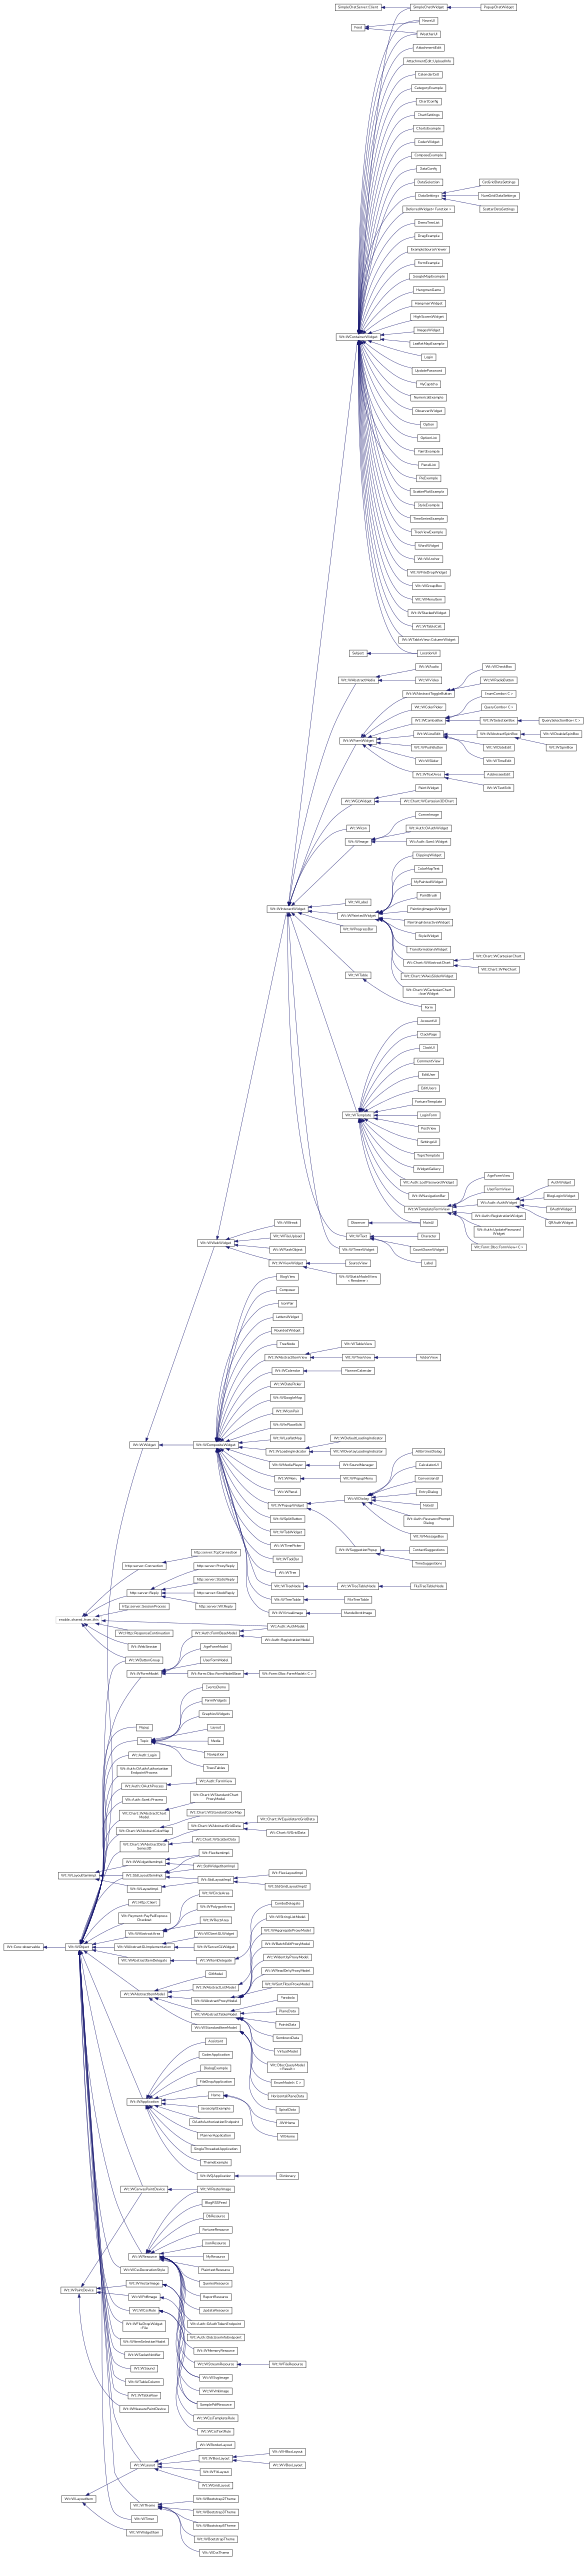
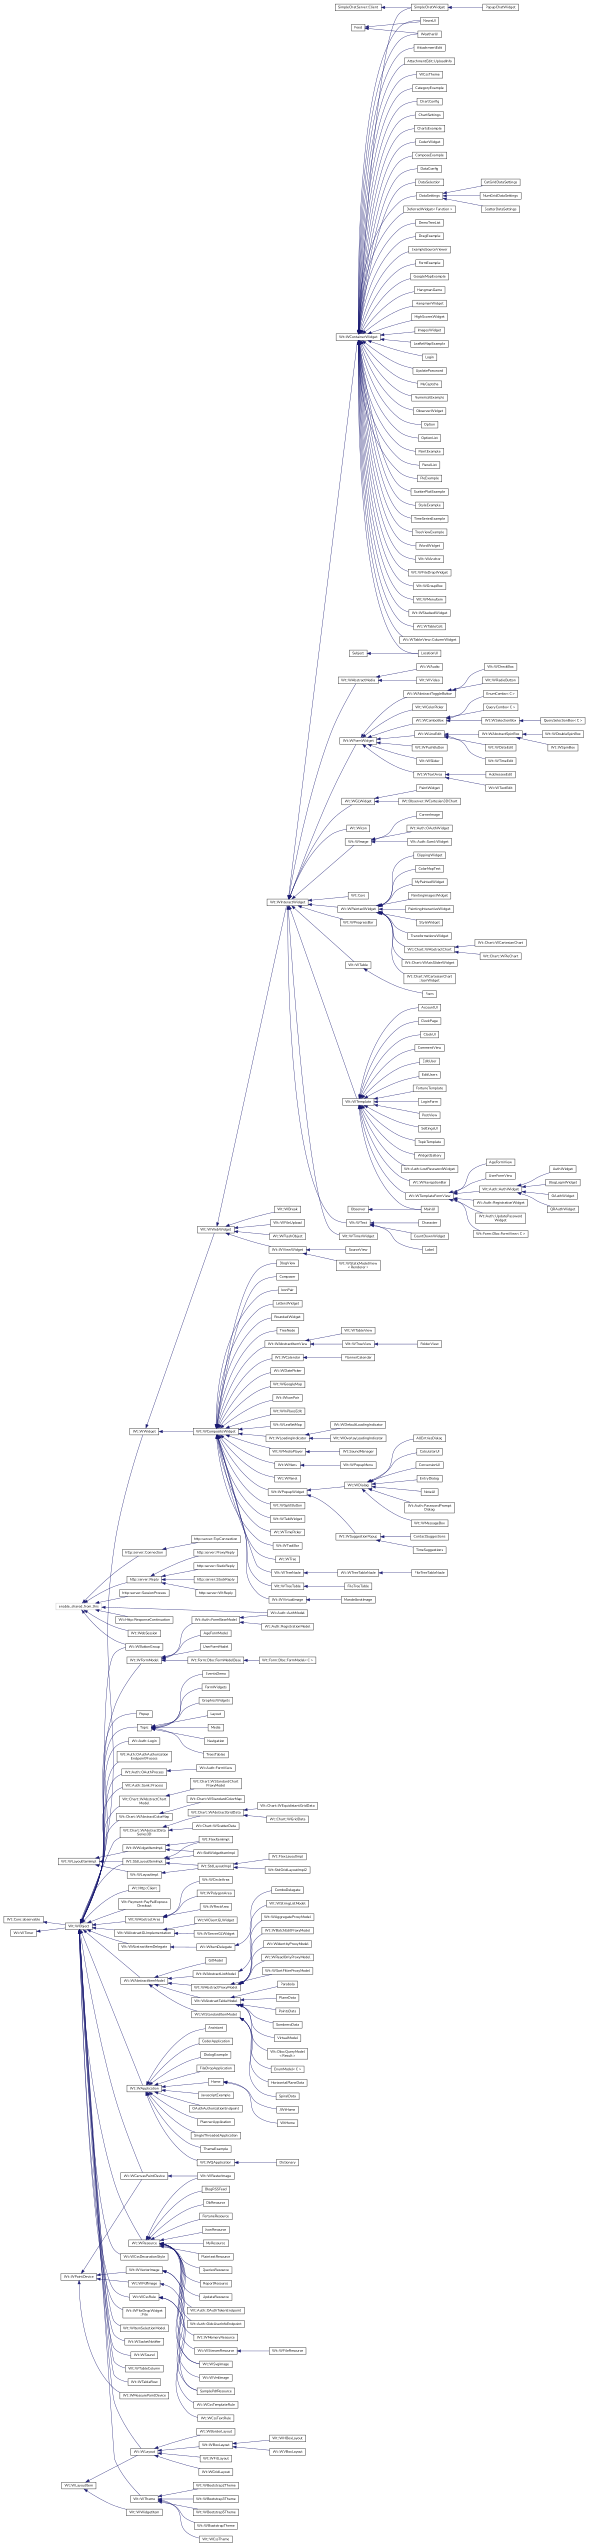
node "CalendarCell": label "CalendarCell" -> "WCssTheme"
node "Wt::Chart::WCartesian3DChart": label "Wt::Chart::WCartesian3DChart" -> "Wt::Observer::WCartesian3DChart"
node "PaintBrush": removed
node "Wt::WLabel": label "Wt::WLabel" -> "Wt::Core"
edge "Wt::WTimer" -> "Wt::WObject": reversed
